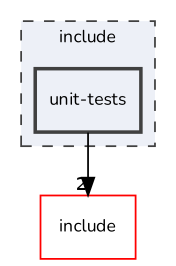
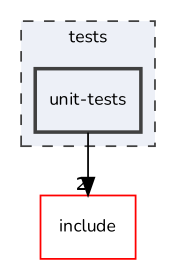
cluster "include": label "include" -> "tests"
